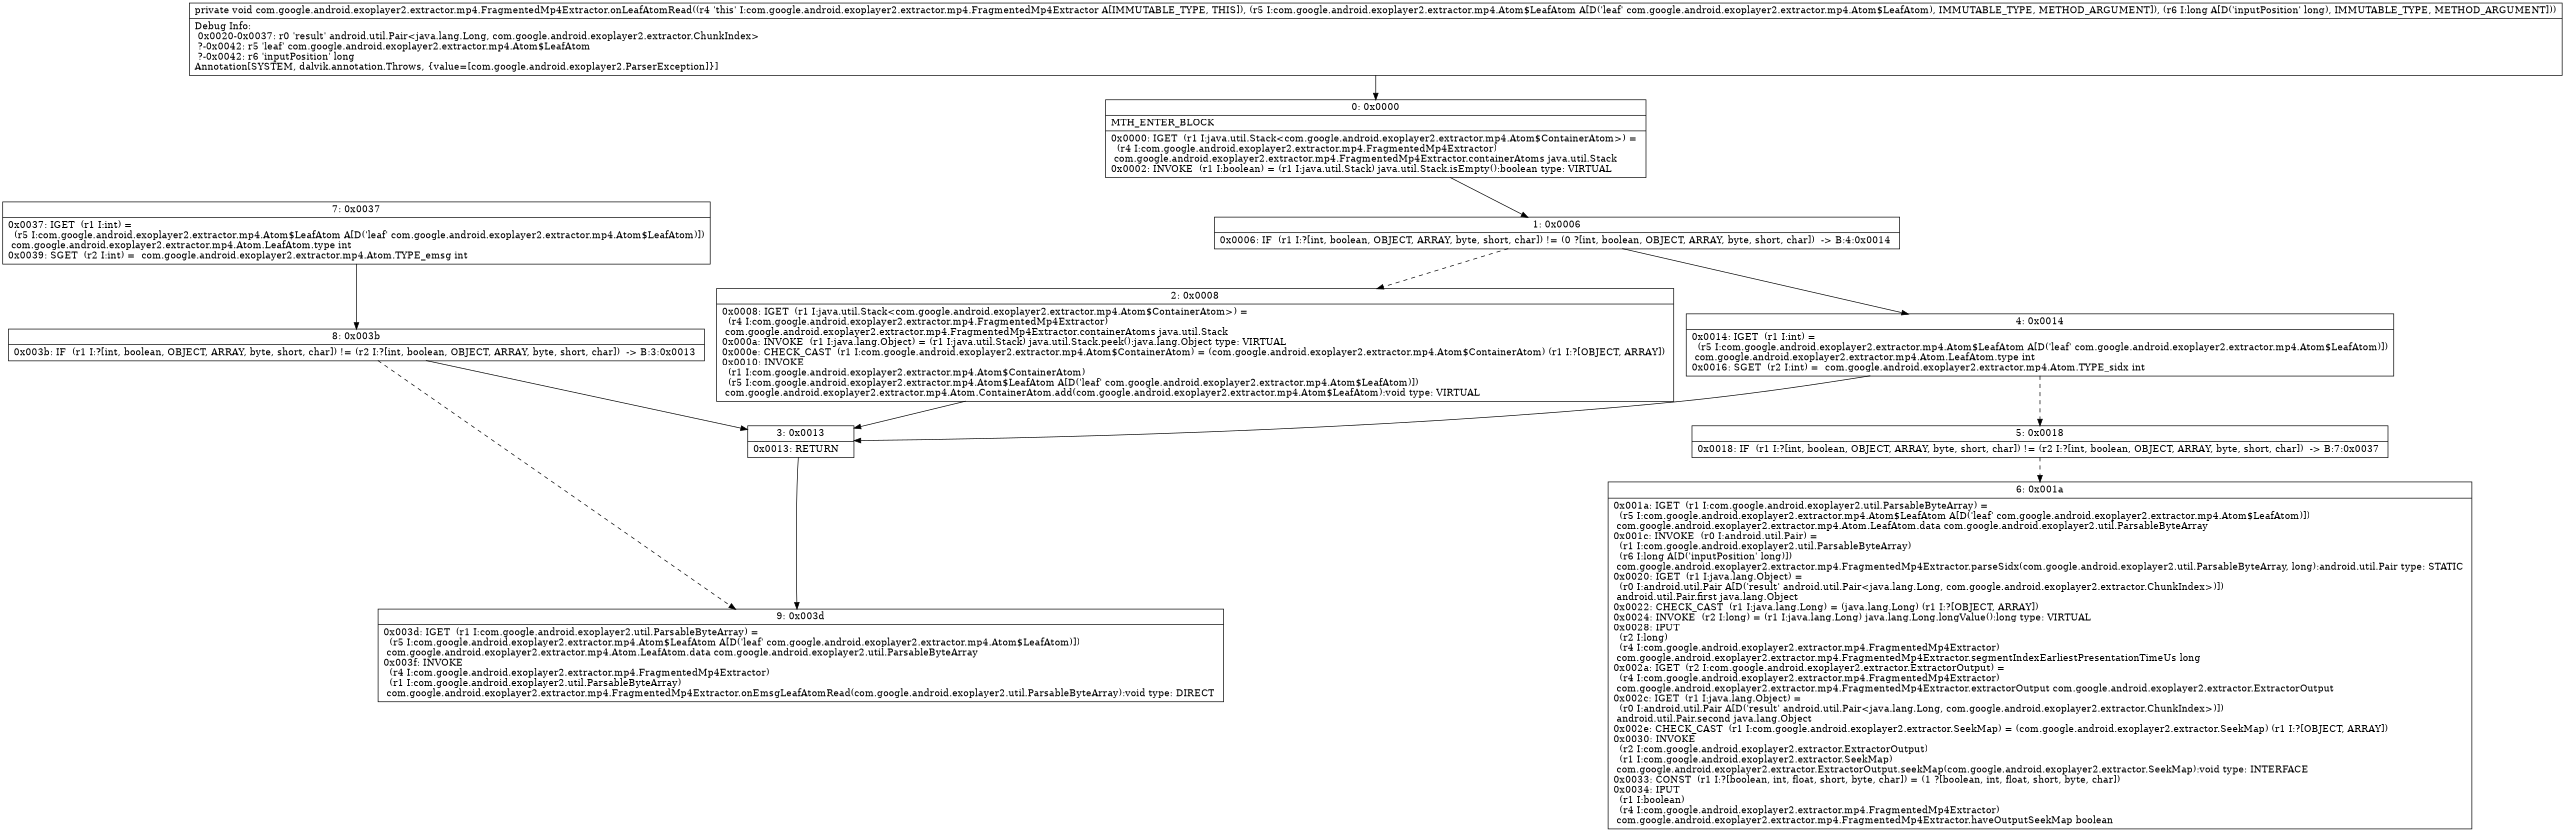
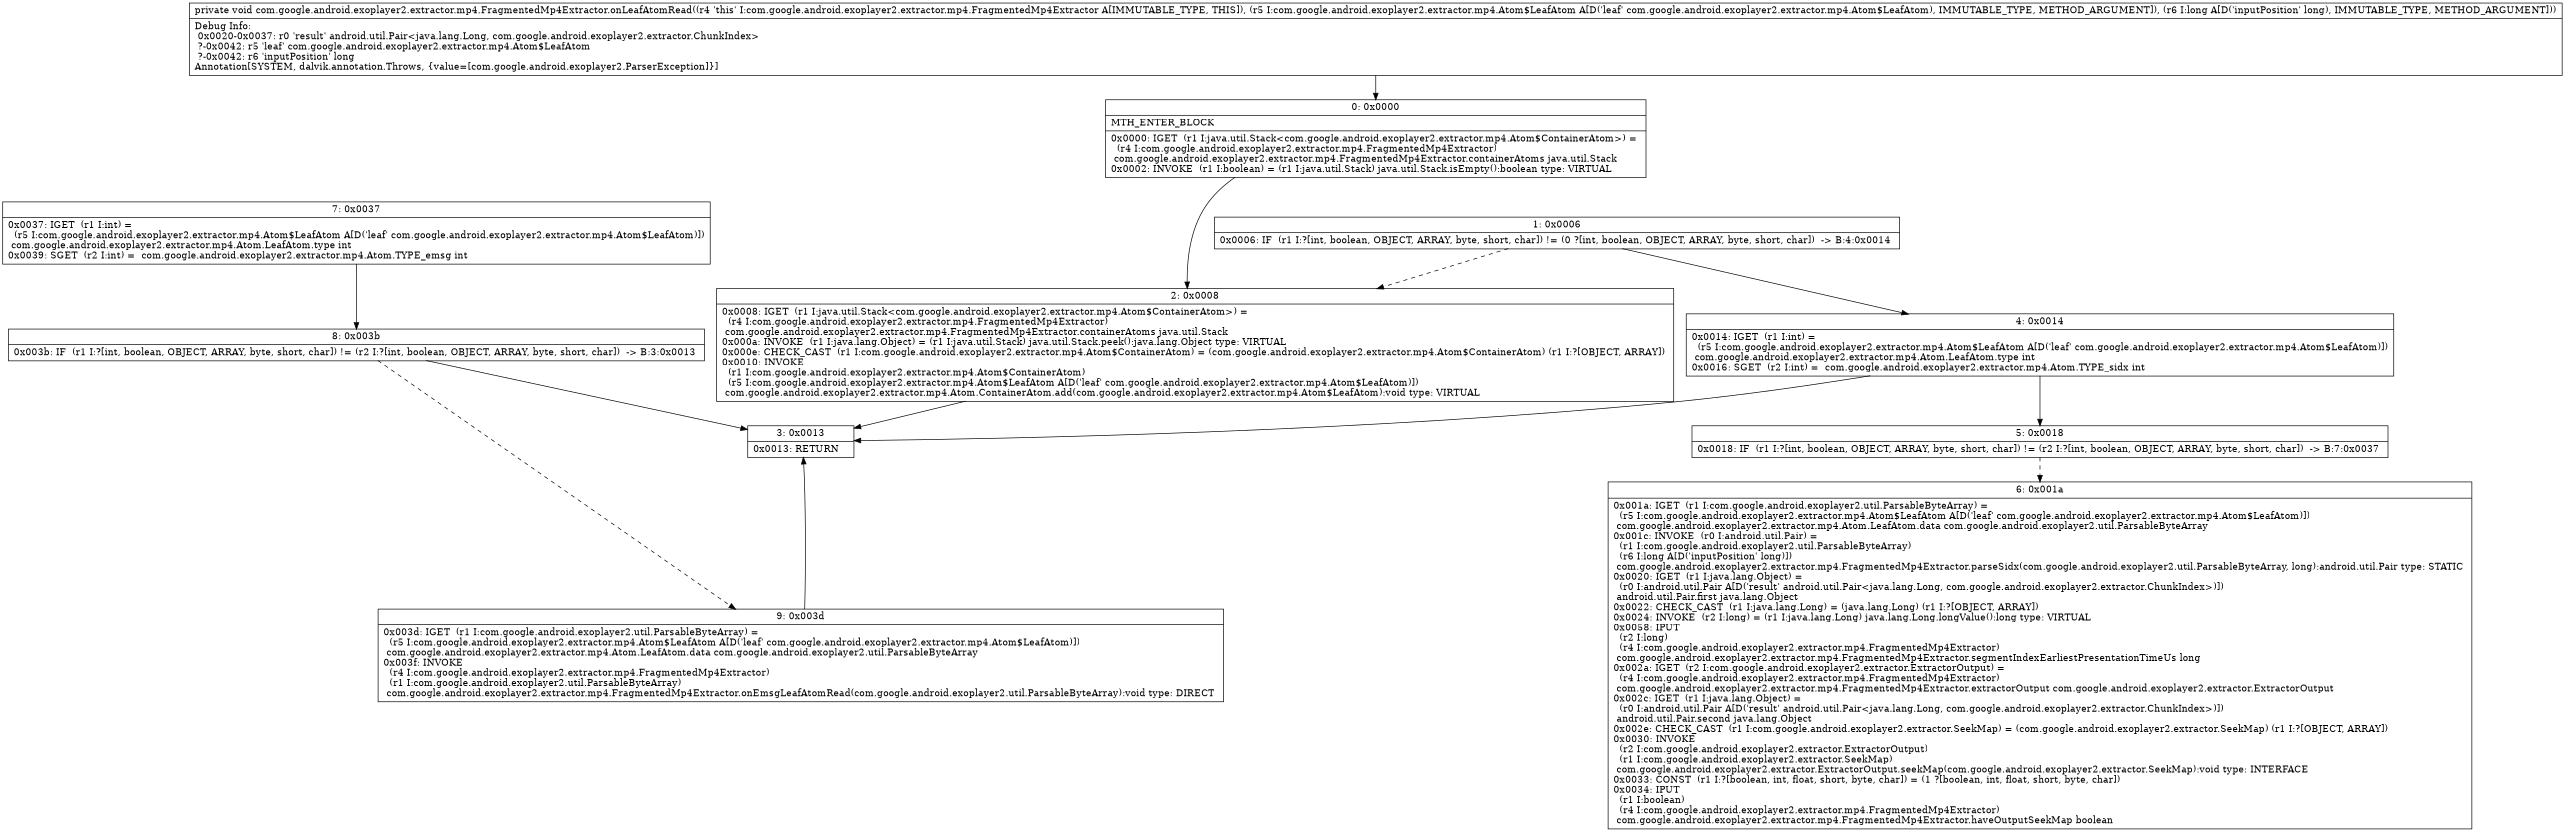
edge "0: 0x0000" -> "1: 0x0006": now "0: 0x0000" -> "2: 0x0008"
edge "4: 0x0014" -> "5: 0x0018": style dashed -> solid
edge "3: 0x0013" -> "9: 0x003d": reversed
node "6: 0x001a": text "0x0028: IPUT" -> "0x0058: IPUT"
